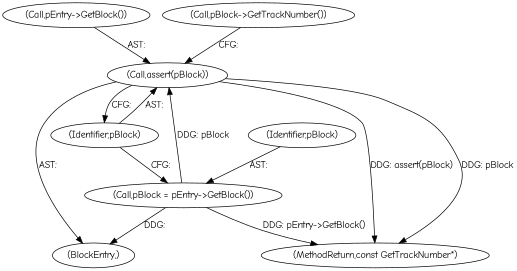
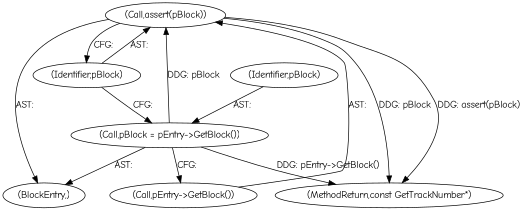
node "(Call,pBlock->GetTrackNumber())": removed
edge "(Call,pBlock = pEntry->GetBlock())" -> "(Call,pEntry->GetBlock())": added, label "CFG:"
edge "(Call,pBlock = pEntry->GetBlock())" -> "(BlockEntry,)": label "DDG: " -> "AST: "
